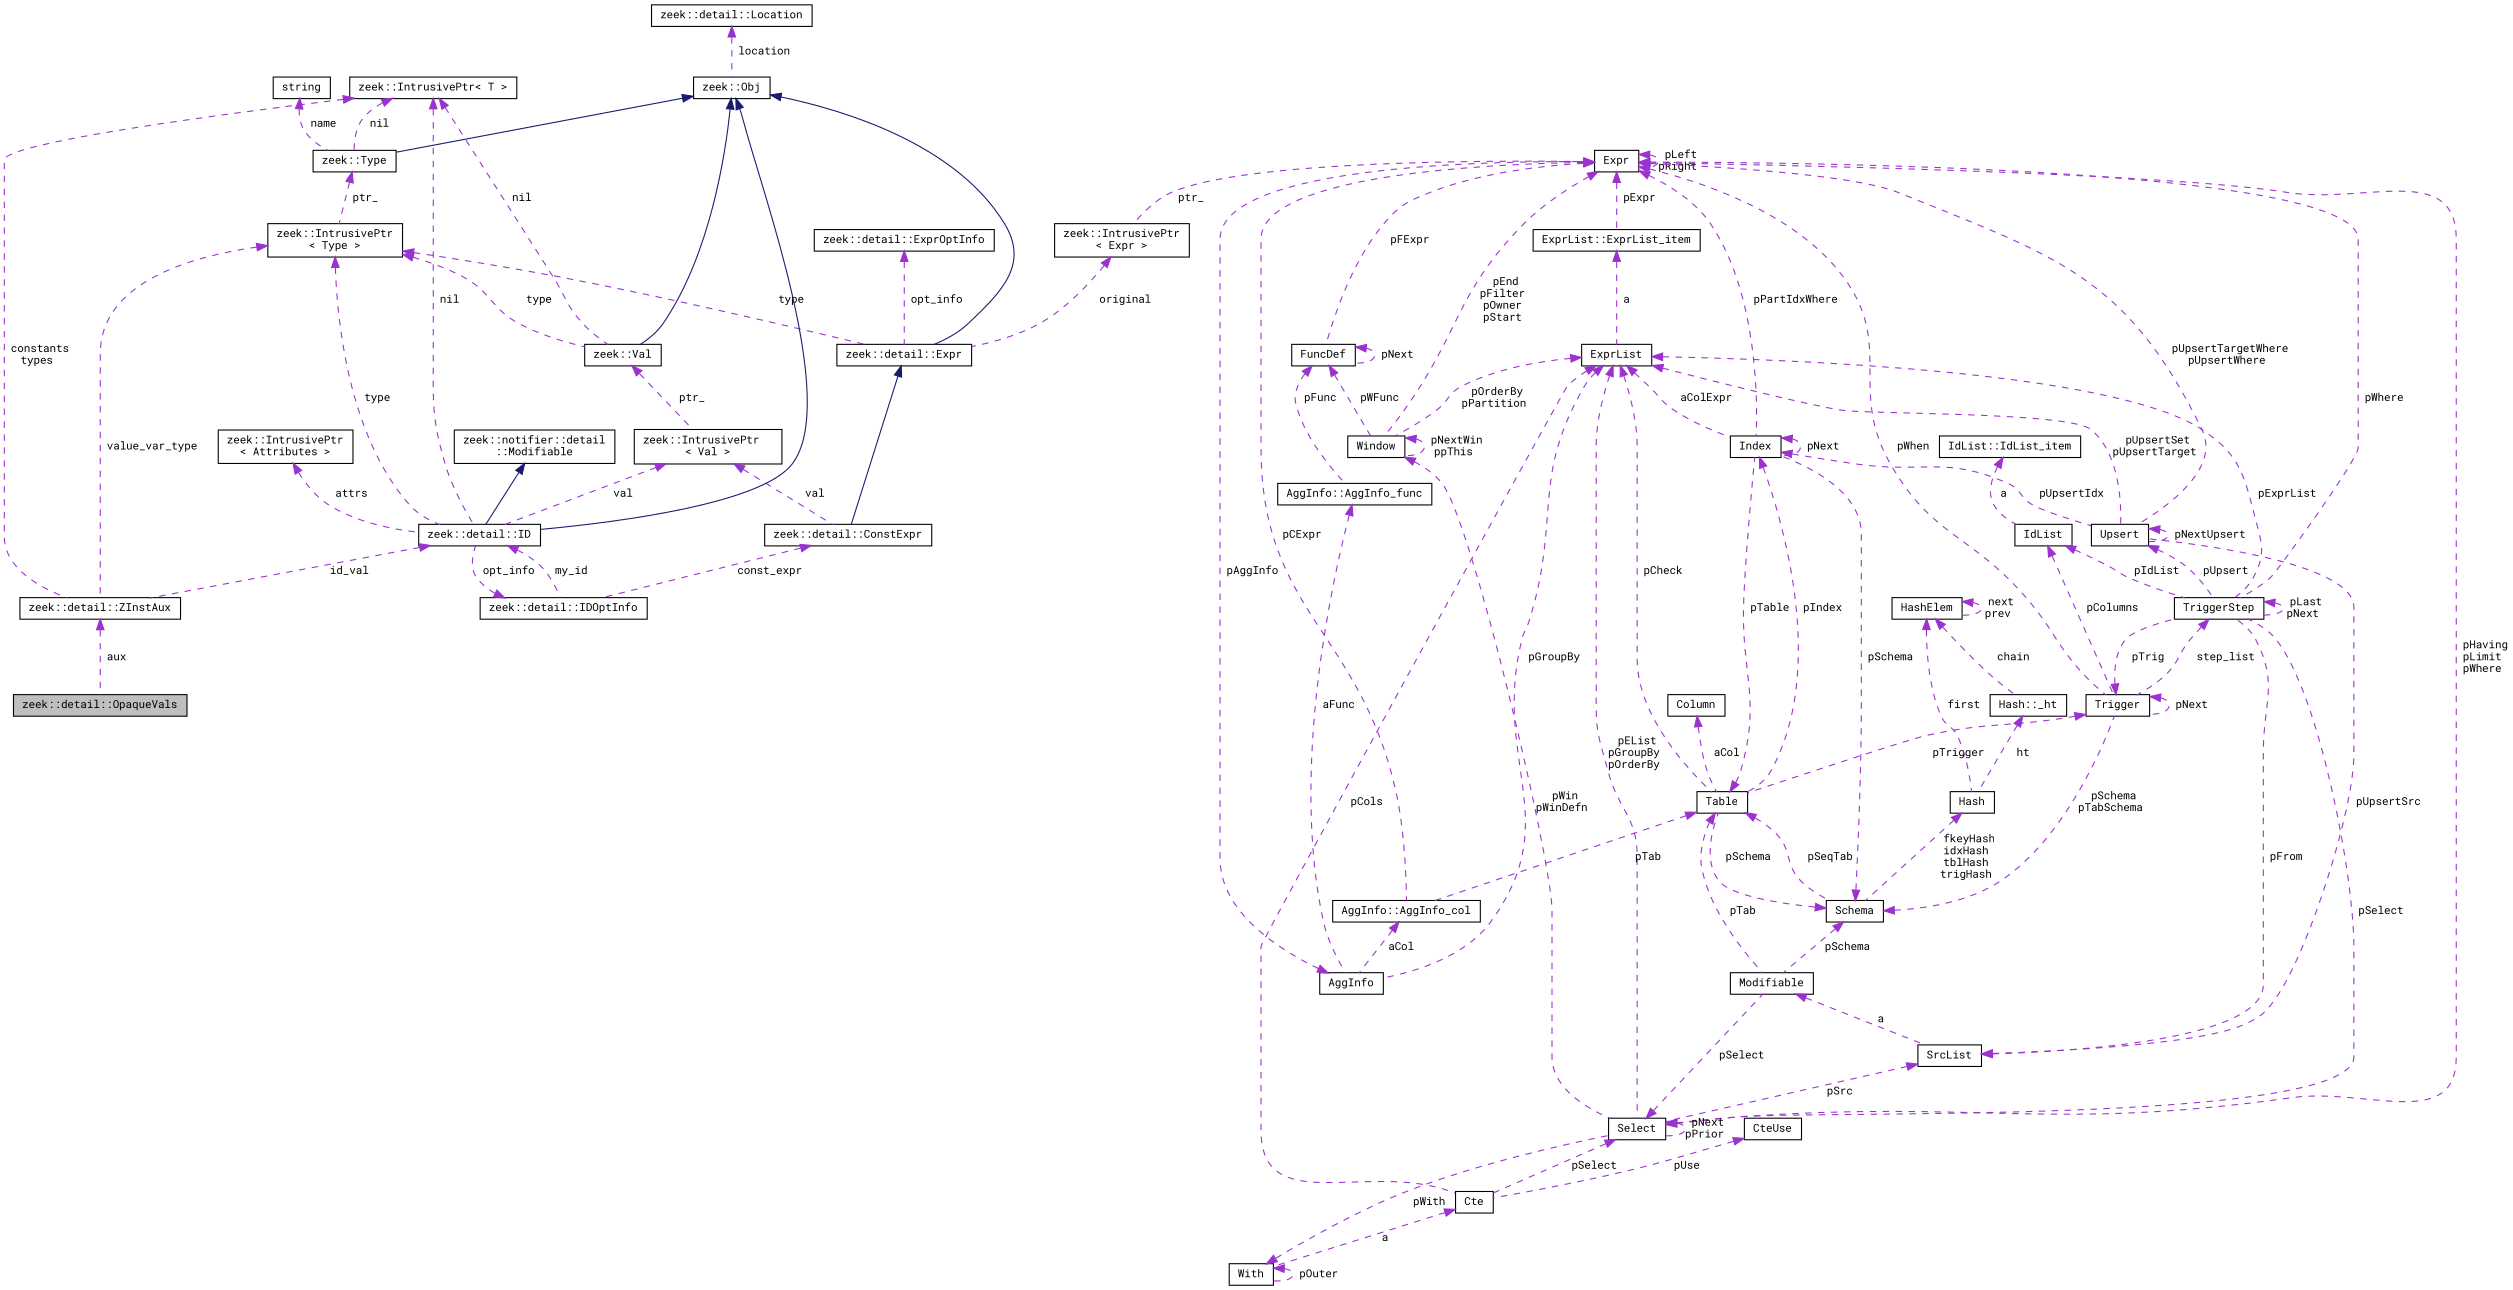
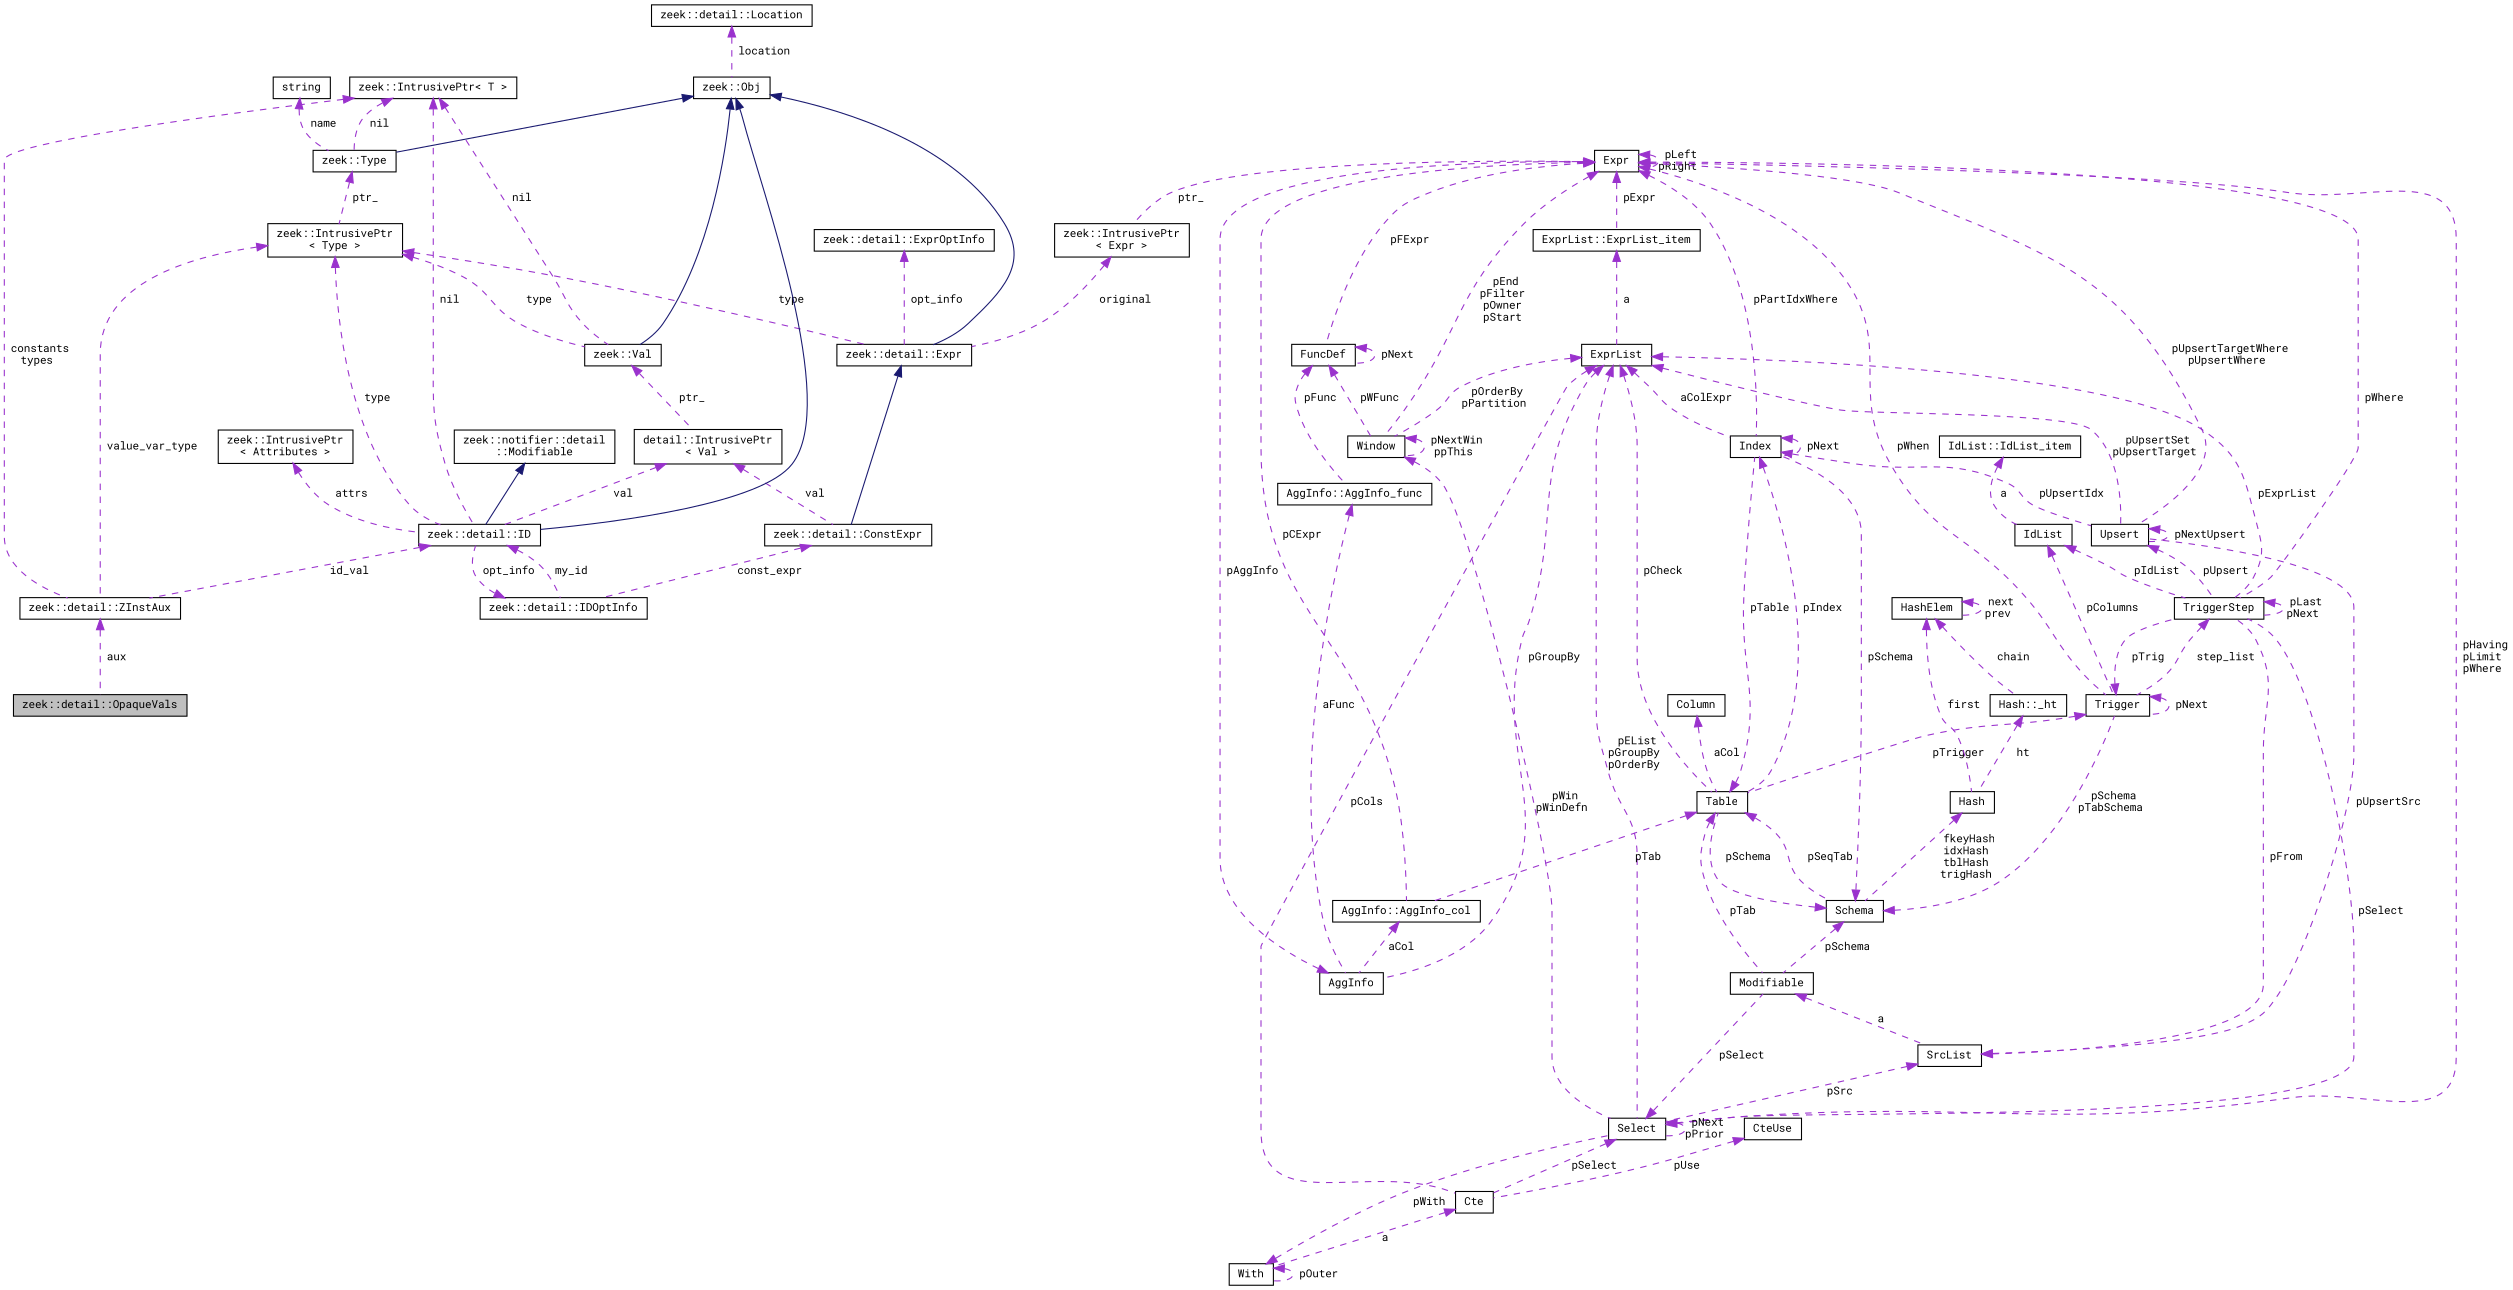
node "zeek::IntrusivePtr < Val >": label "zeek::IntrusivePtr < Val >" -> "detail::IntrusivePtr < Val >"
